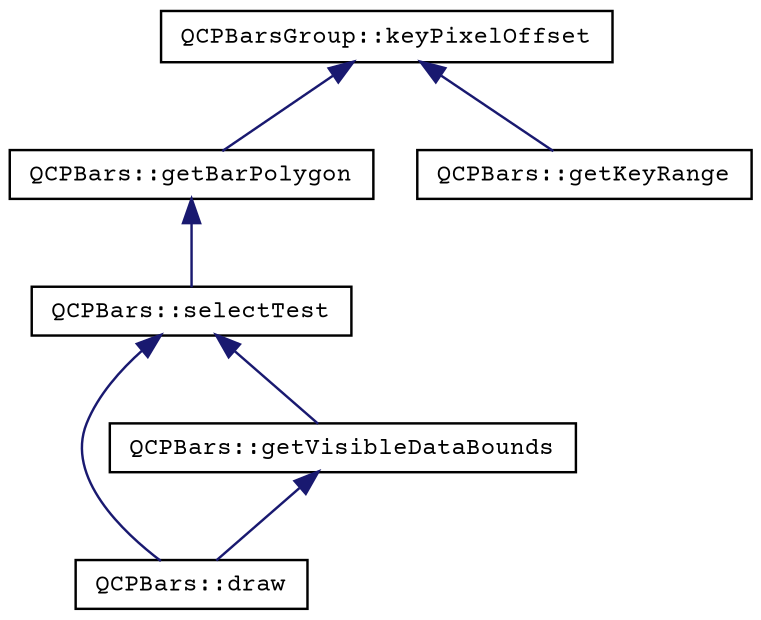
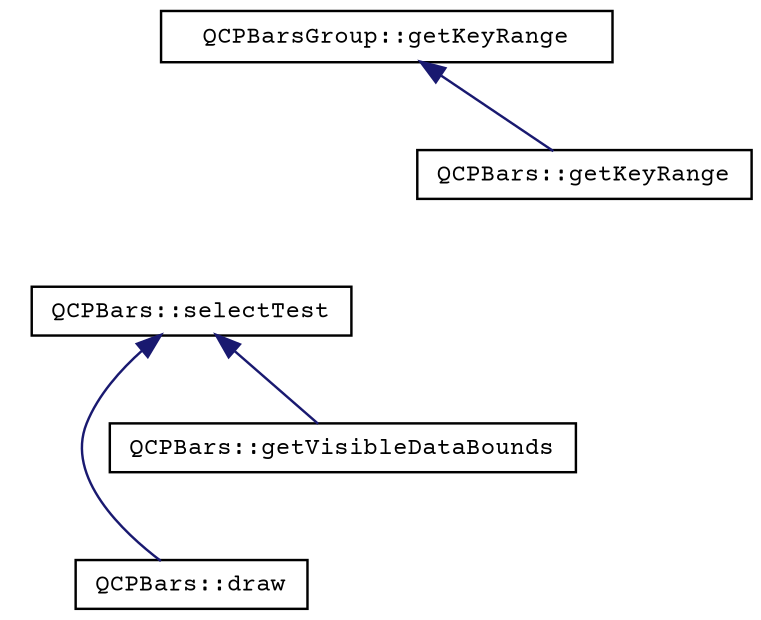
node "QCPBarsGroup::keyPixelOffset": label "QCPBarsGroup::keyPixelOffset" -> "QCPBarsGroup::getKeyRange"
node "QCPBars::getBarPolygon": removed
edge "QCPBars::draw" -> "QCPBars::getVisibleDataBounds": removed
